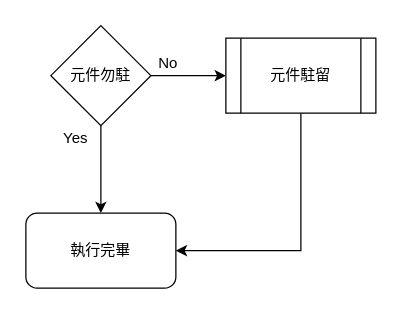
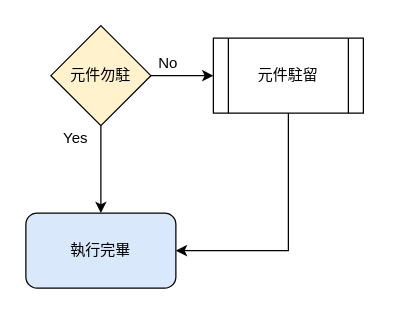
node "元件勿駐": fillcolor #ffffff -> #fff2cc
node "元件駐留": moved (301, 76) -> (288, 76)
node "執行完畢": fillcolor #ffffff -> #dae8fc
